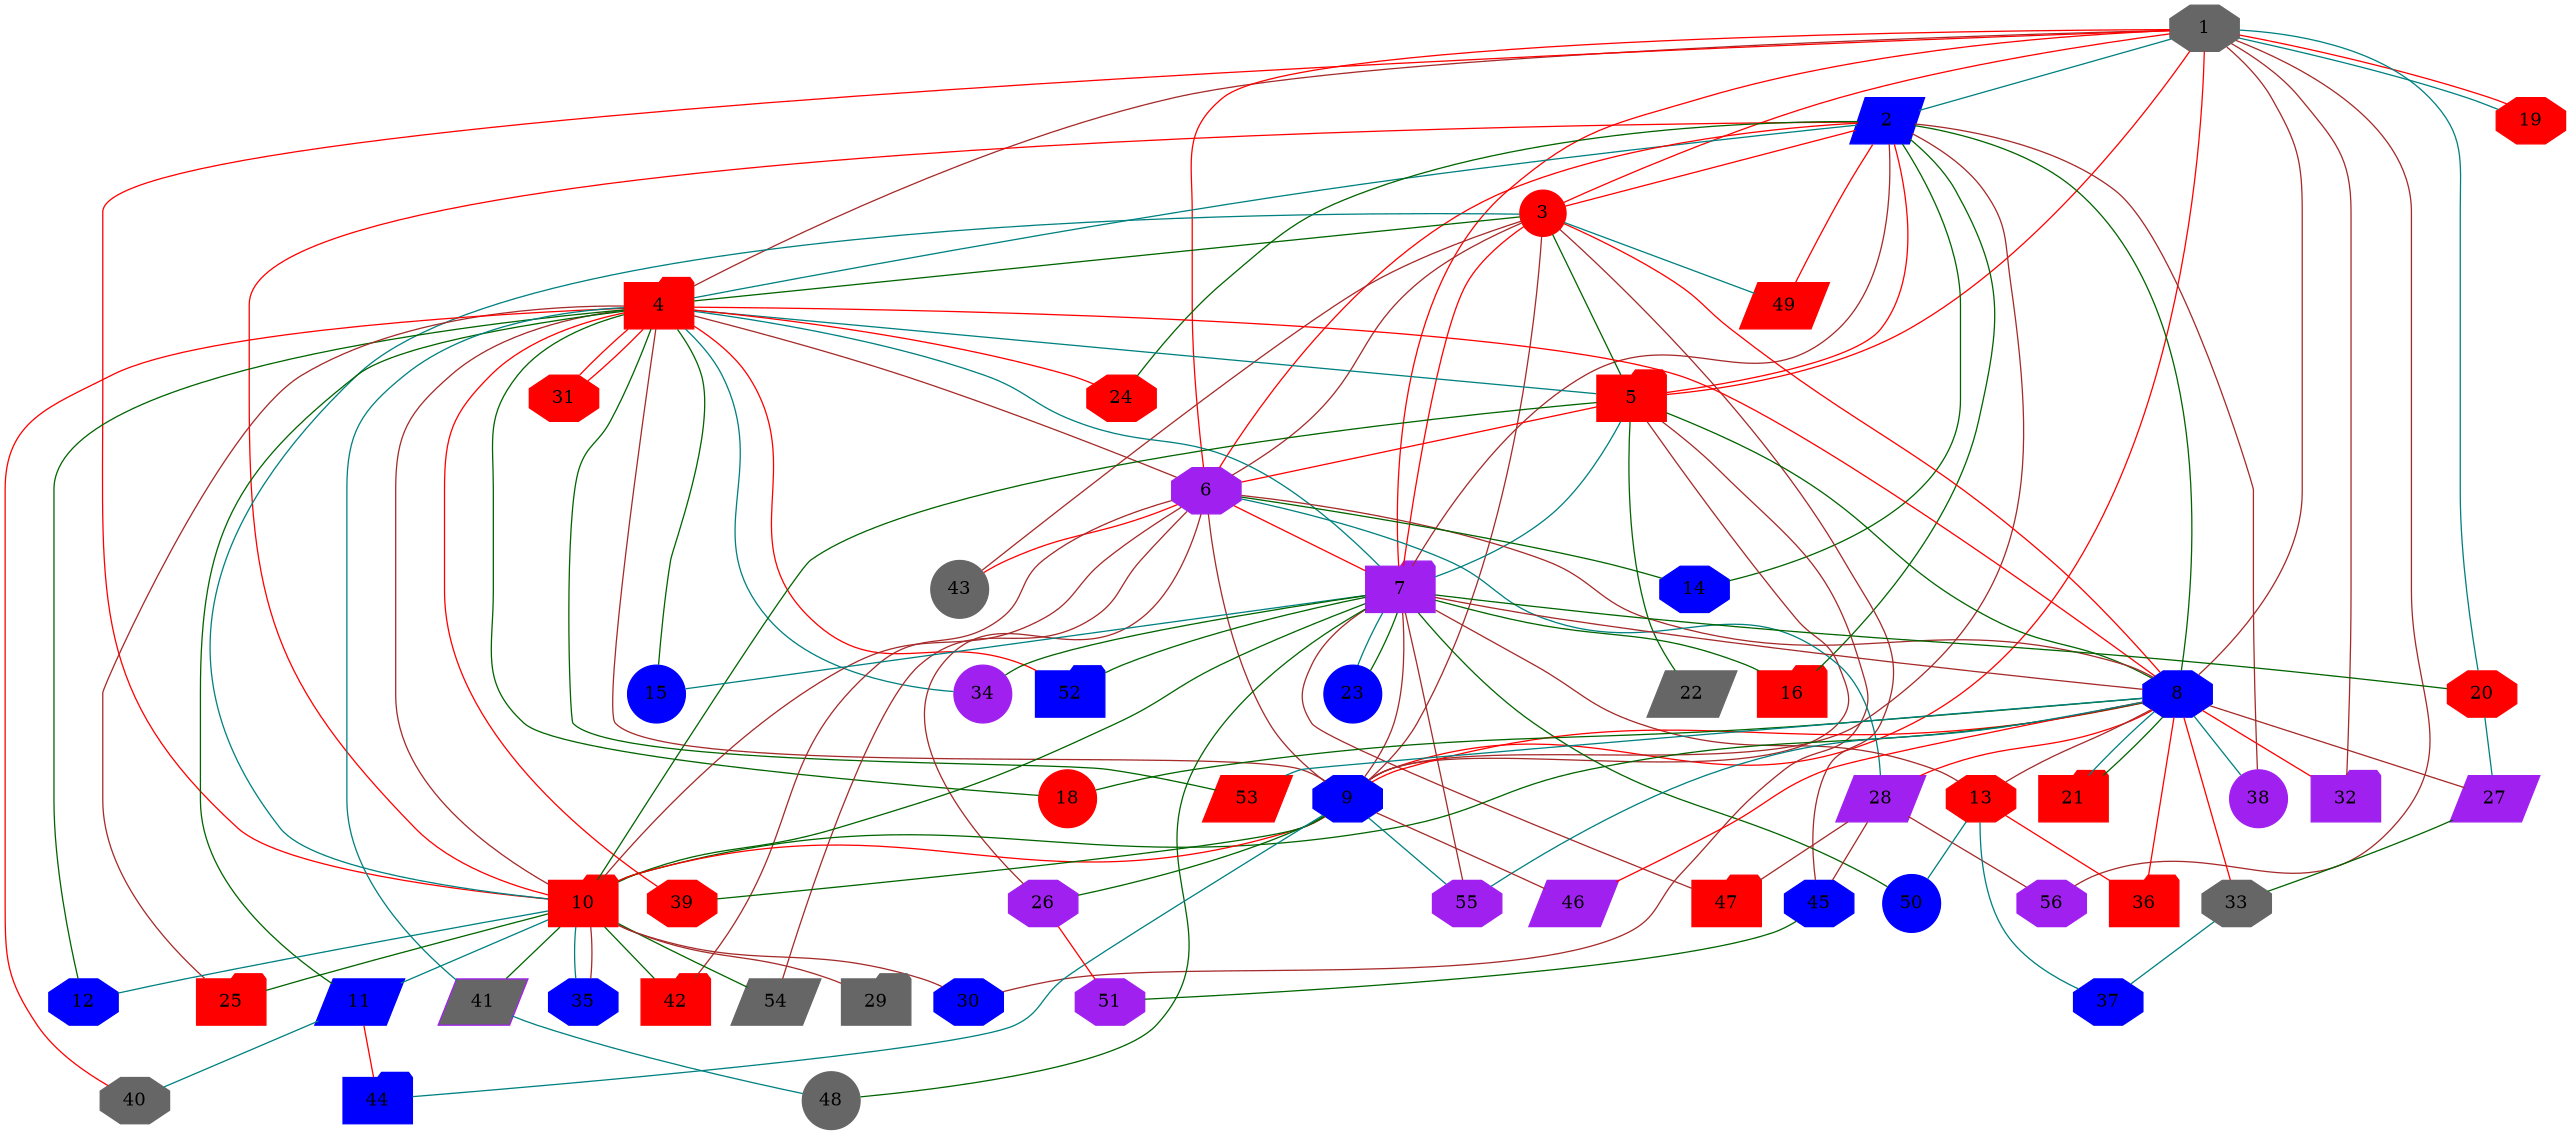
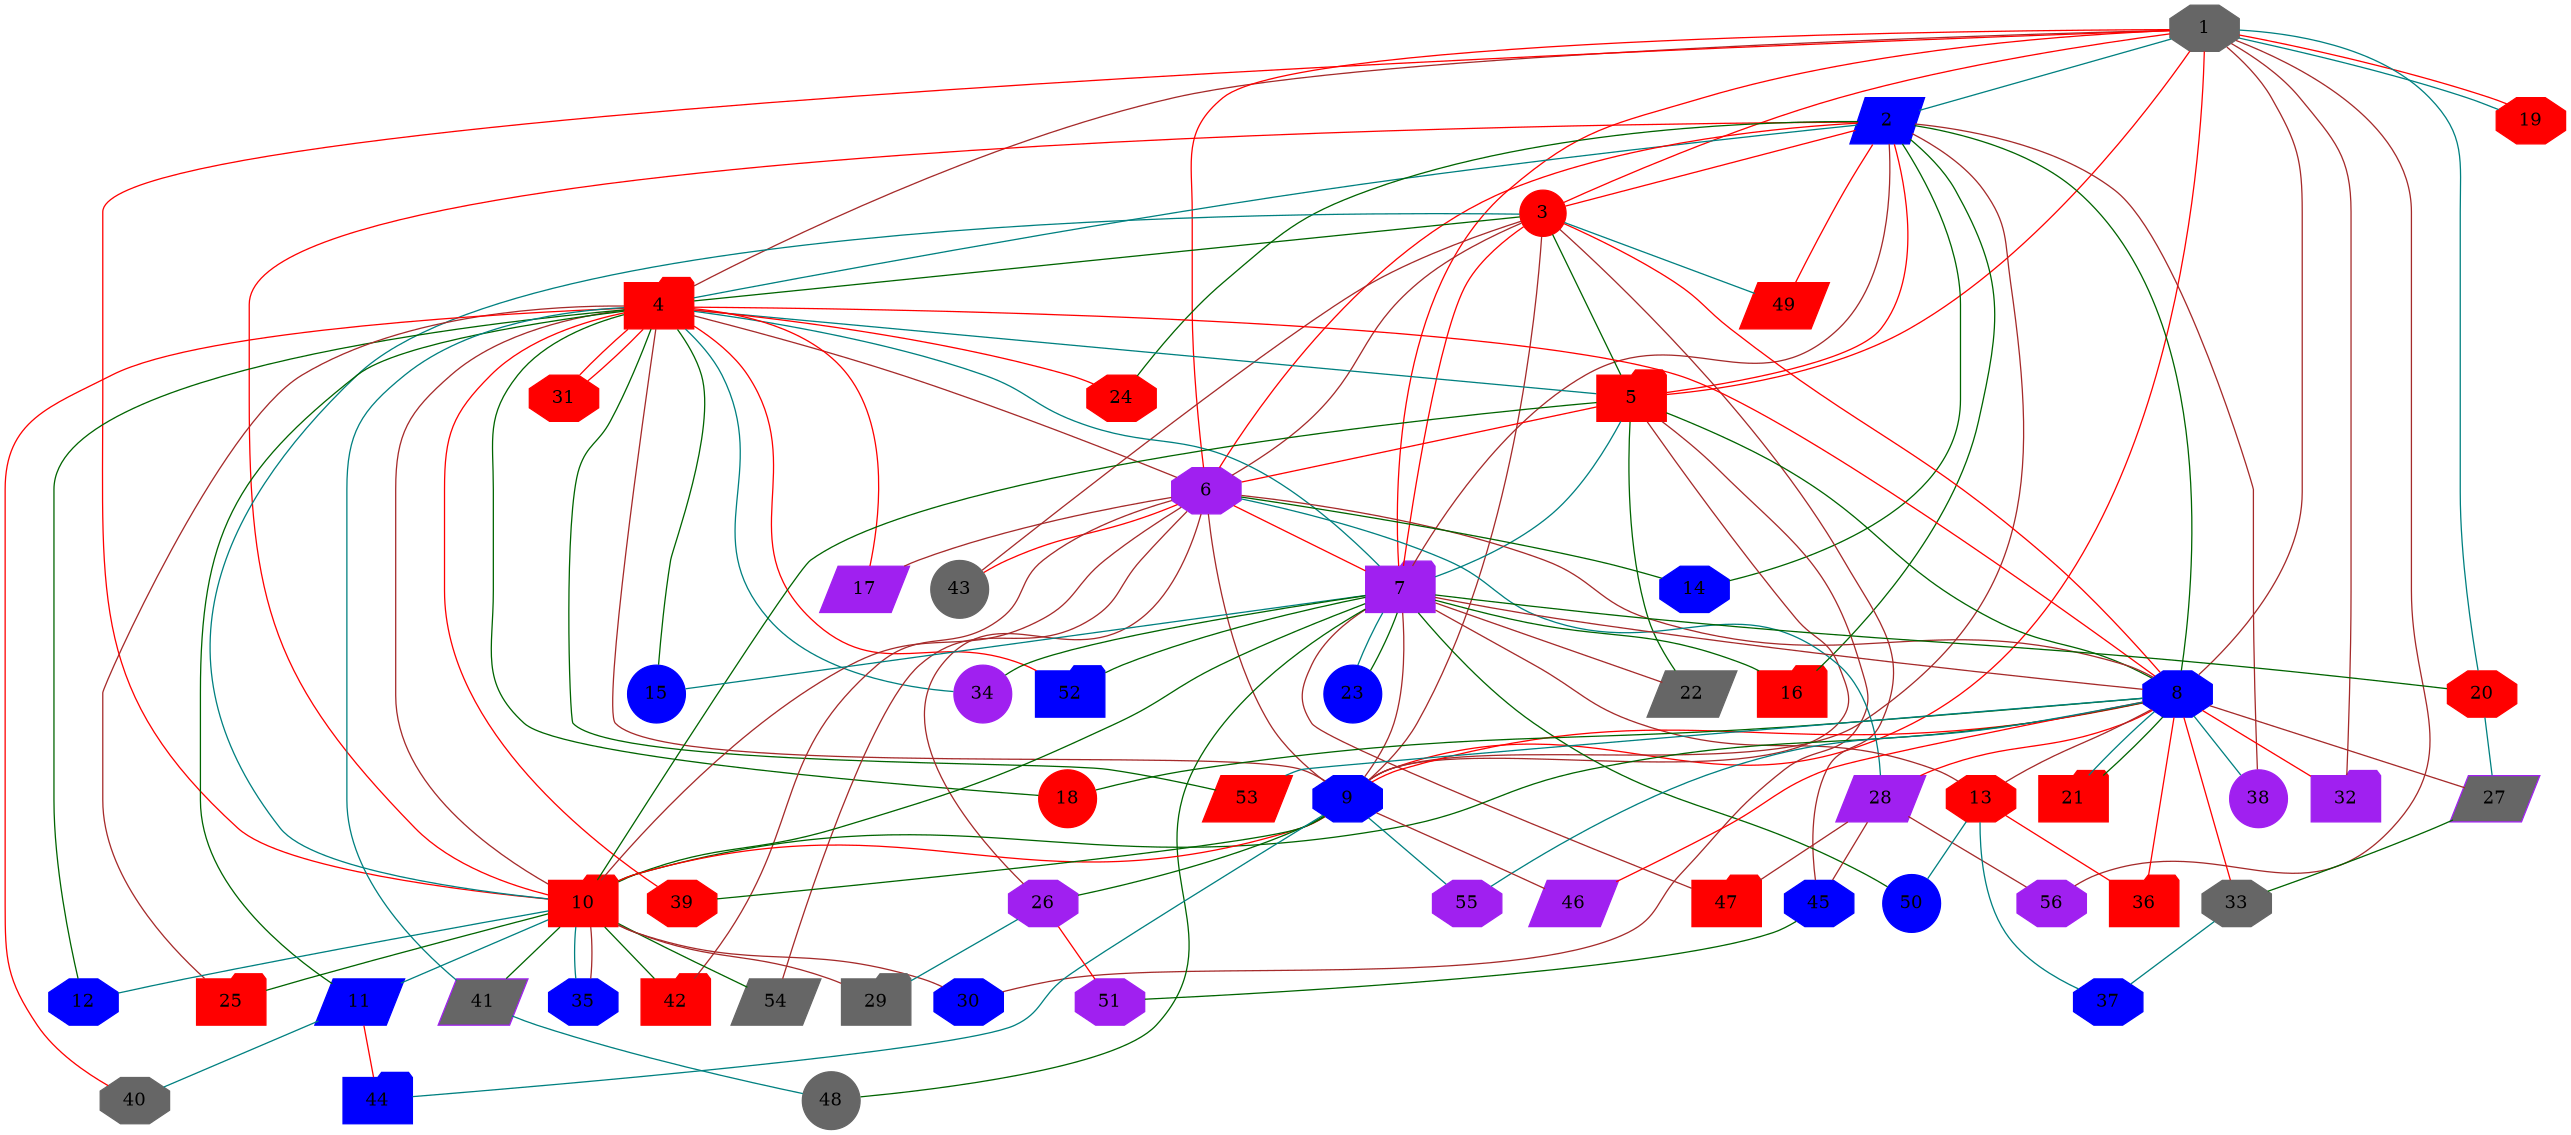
node "17": added
edge "7" -- "55": now "7" -- "22"
node "27": fillcolor purple -> gray40
edge "26" -- "29": added
